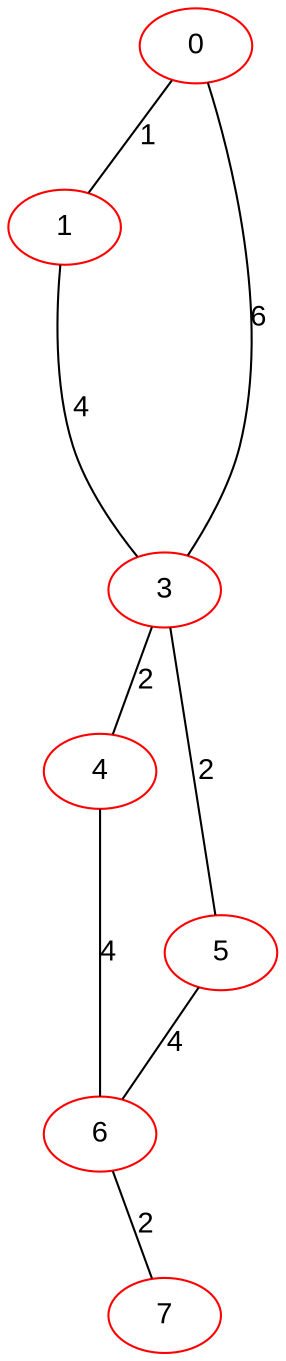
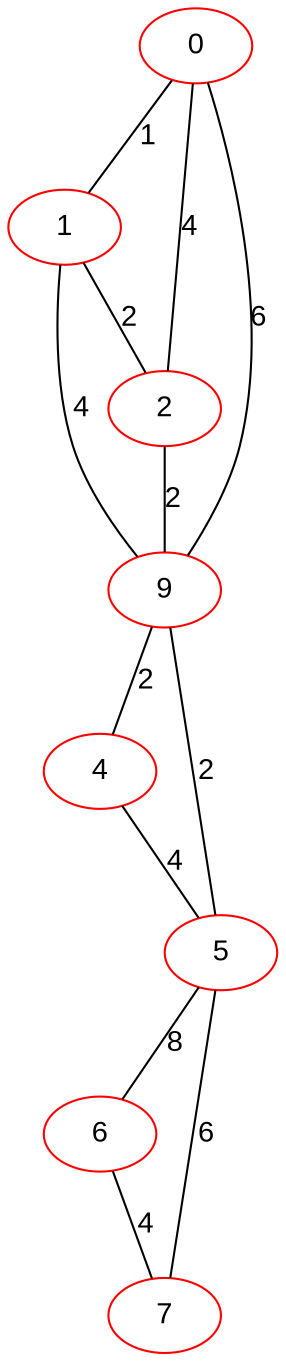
node "2": added
node "3": label "3" -> "9"
edge "4" -- "6": now "4" -- "5"
edge "5" -- "6": label "4" -> "8"
edge "5" -- "7": added, label "6"
edge "6" -- "7": label "2" -> "4"
